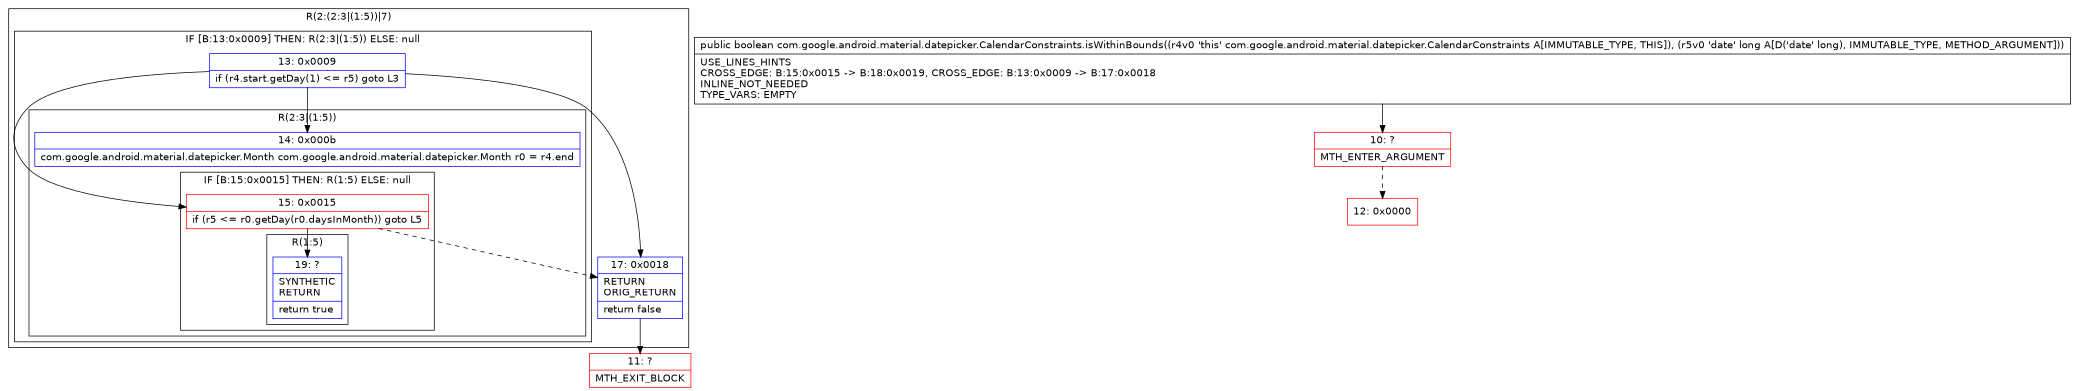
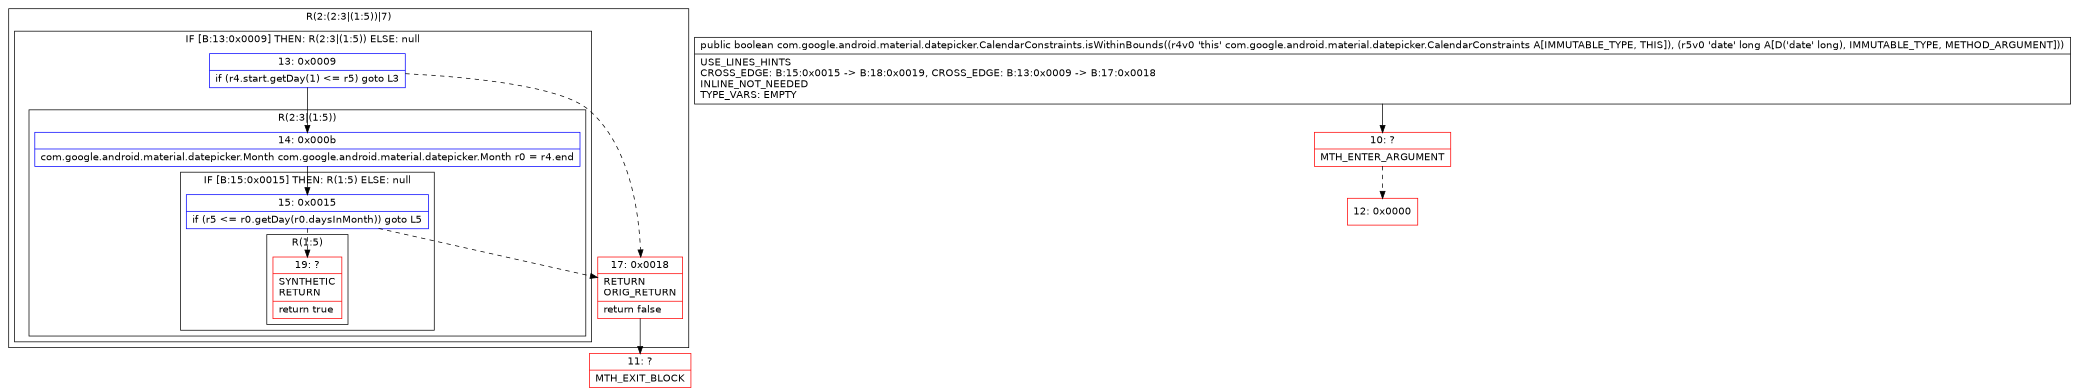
edge "13: 0x0009" -> "17: 0x0018": style solid -> dashed
edge "13: 0x0009" -> "15: 0x0015": now "14: 0x000b" -> "15: 0x0015"
node "15: 0x0015": color red -> blue
edge "15: 0x0015" -> "19: ?": style solid -> dashed
node "19: ?": color blue -> red
node "17: 0x0018": color blue -> red
